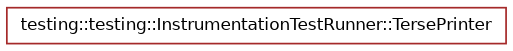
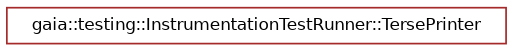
node "testing::testing::InstrumentationTestRunner::TersePrinter": label "testing::testing::InstrumentationTestRunner::TersePrinter" -> "gaia::testing::InstrumentationTestRunner::TersePrinter"
